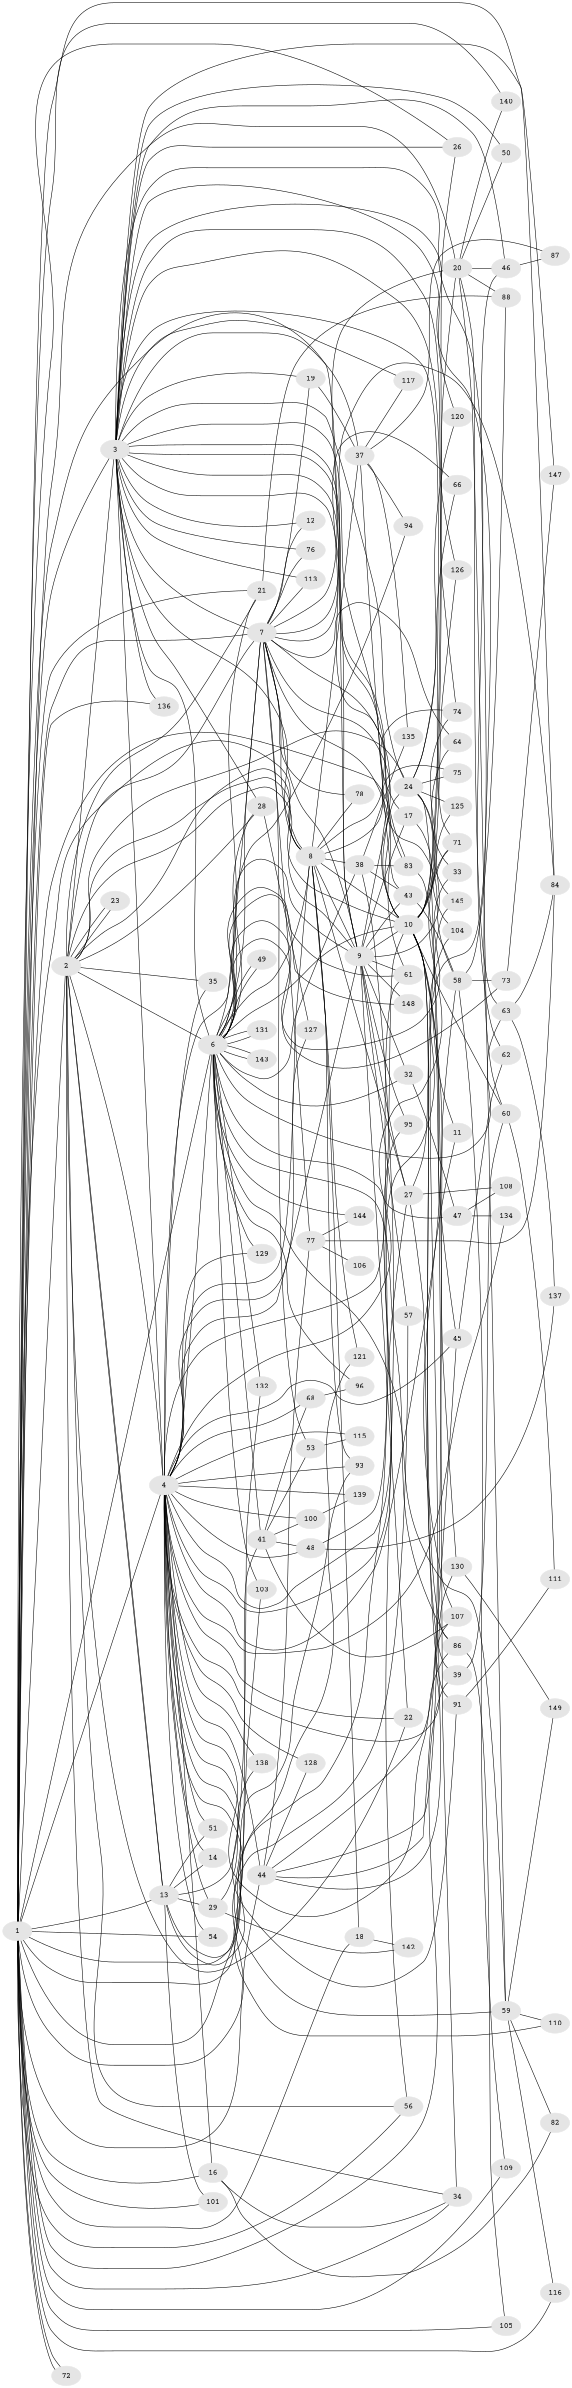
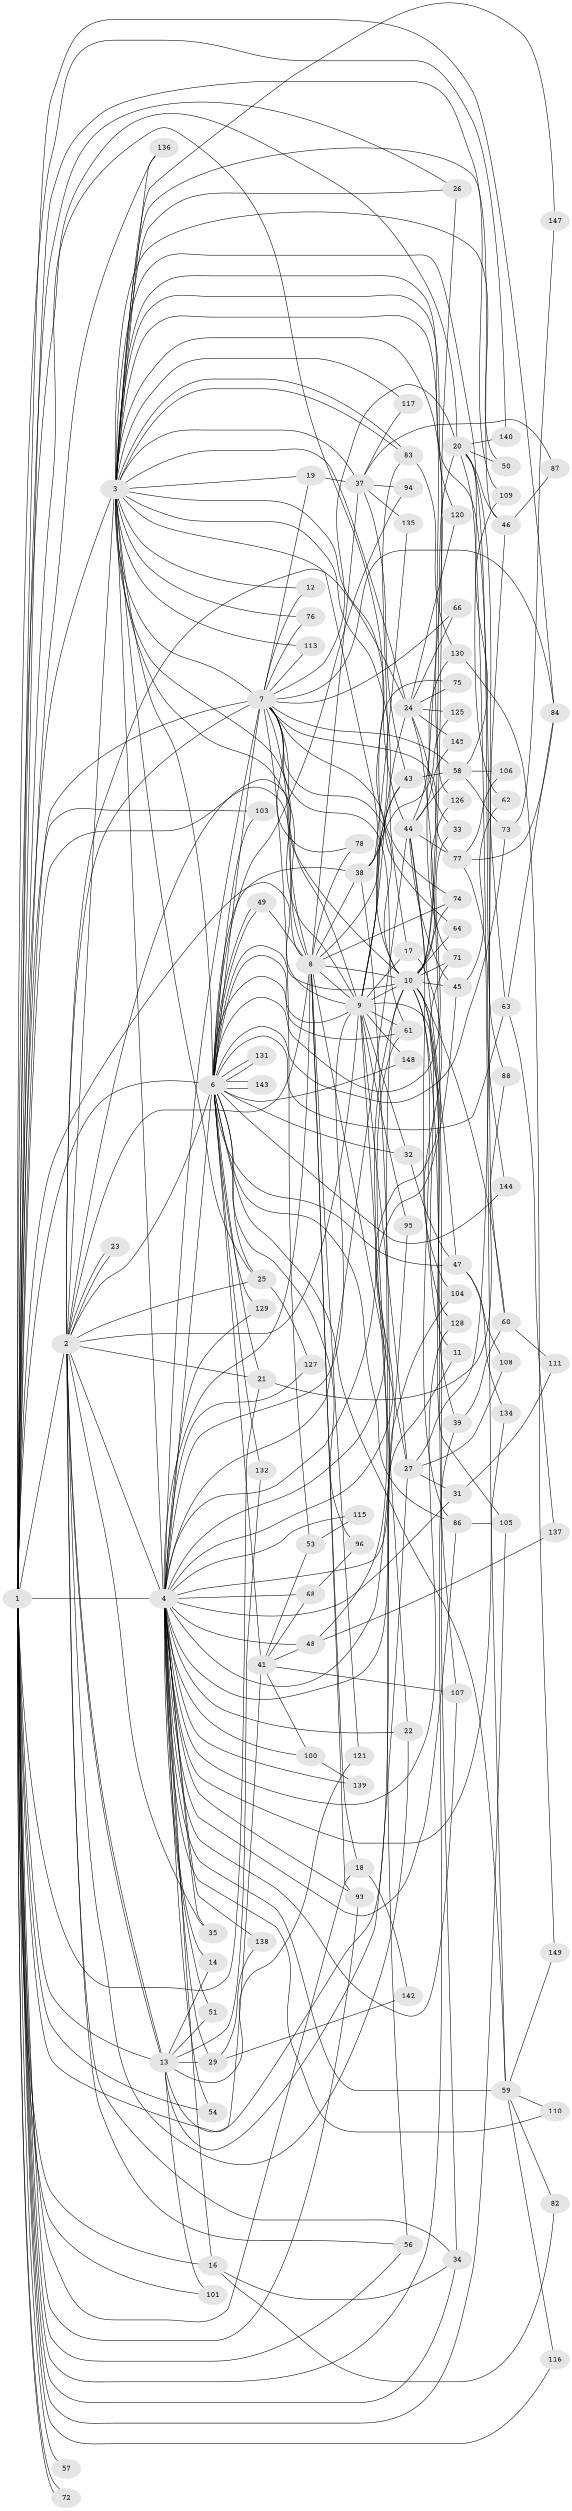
edge "88" -- "58": now "106" -- "58"
node "28": label "28" -> "25"
edge "8" -- "6": now "8" -- "49"
edge "10" -- "1": now "10" -- "13"
edge "9" -- "57": now "9" -- "105"
edge "44" -- "47": added
node "91": label "91" -> "31"
